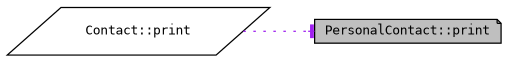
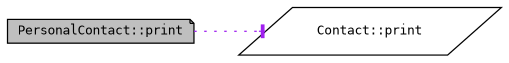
edge "Contact::print" -> "PersonalContact::print": reversed
